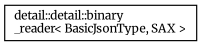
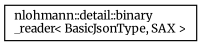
node "detail::detail::binary _reader< BasicJsonType, SAX >": label "detail::detail::binary _reader< BasicJsonType, SAX >" -> "nlohmann::detail::binary _reader< BasicJsonType, SAX >"
